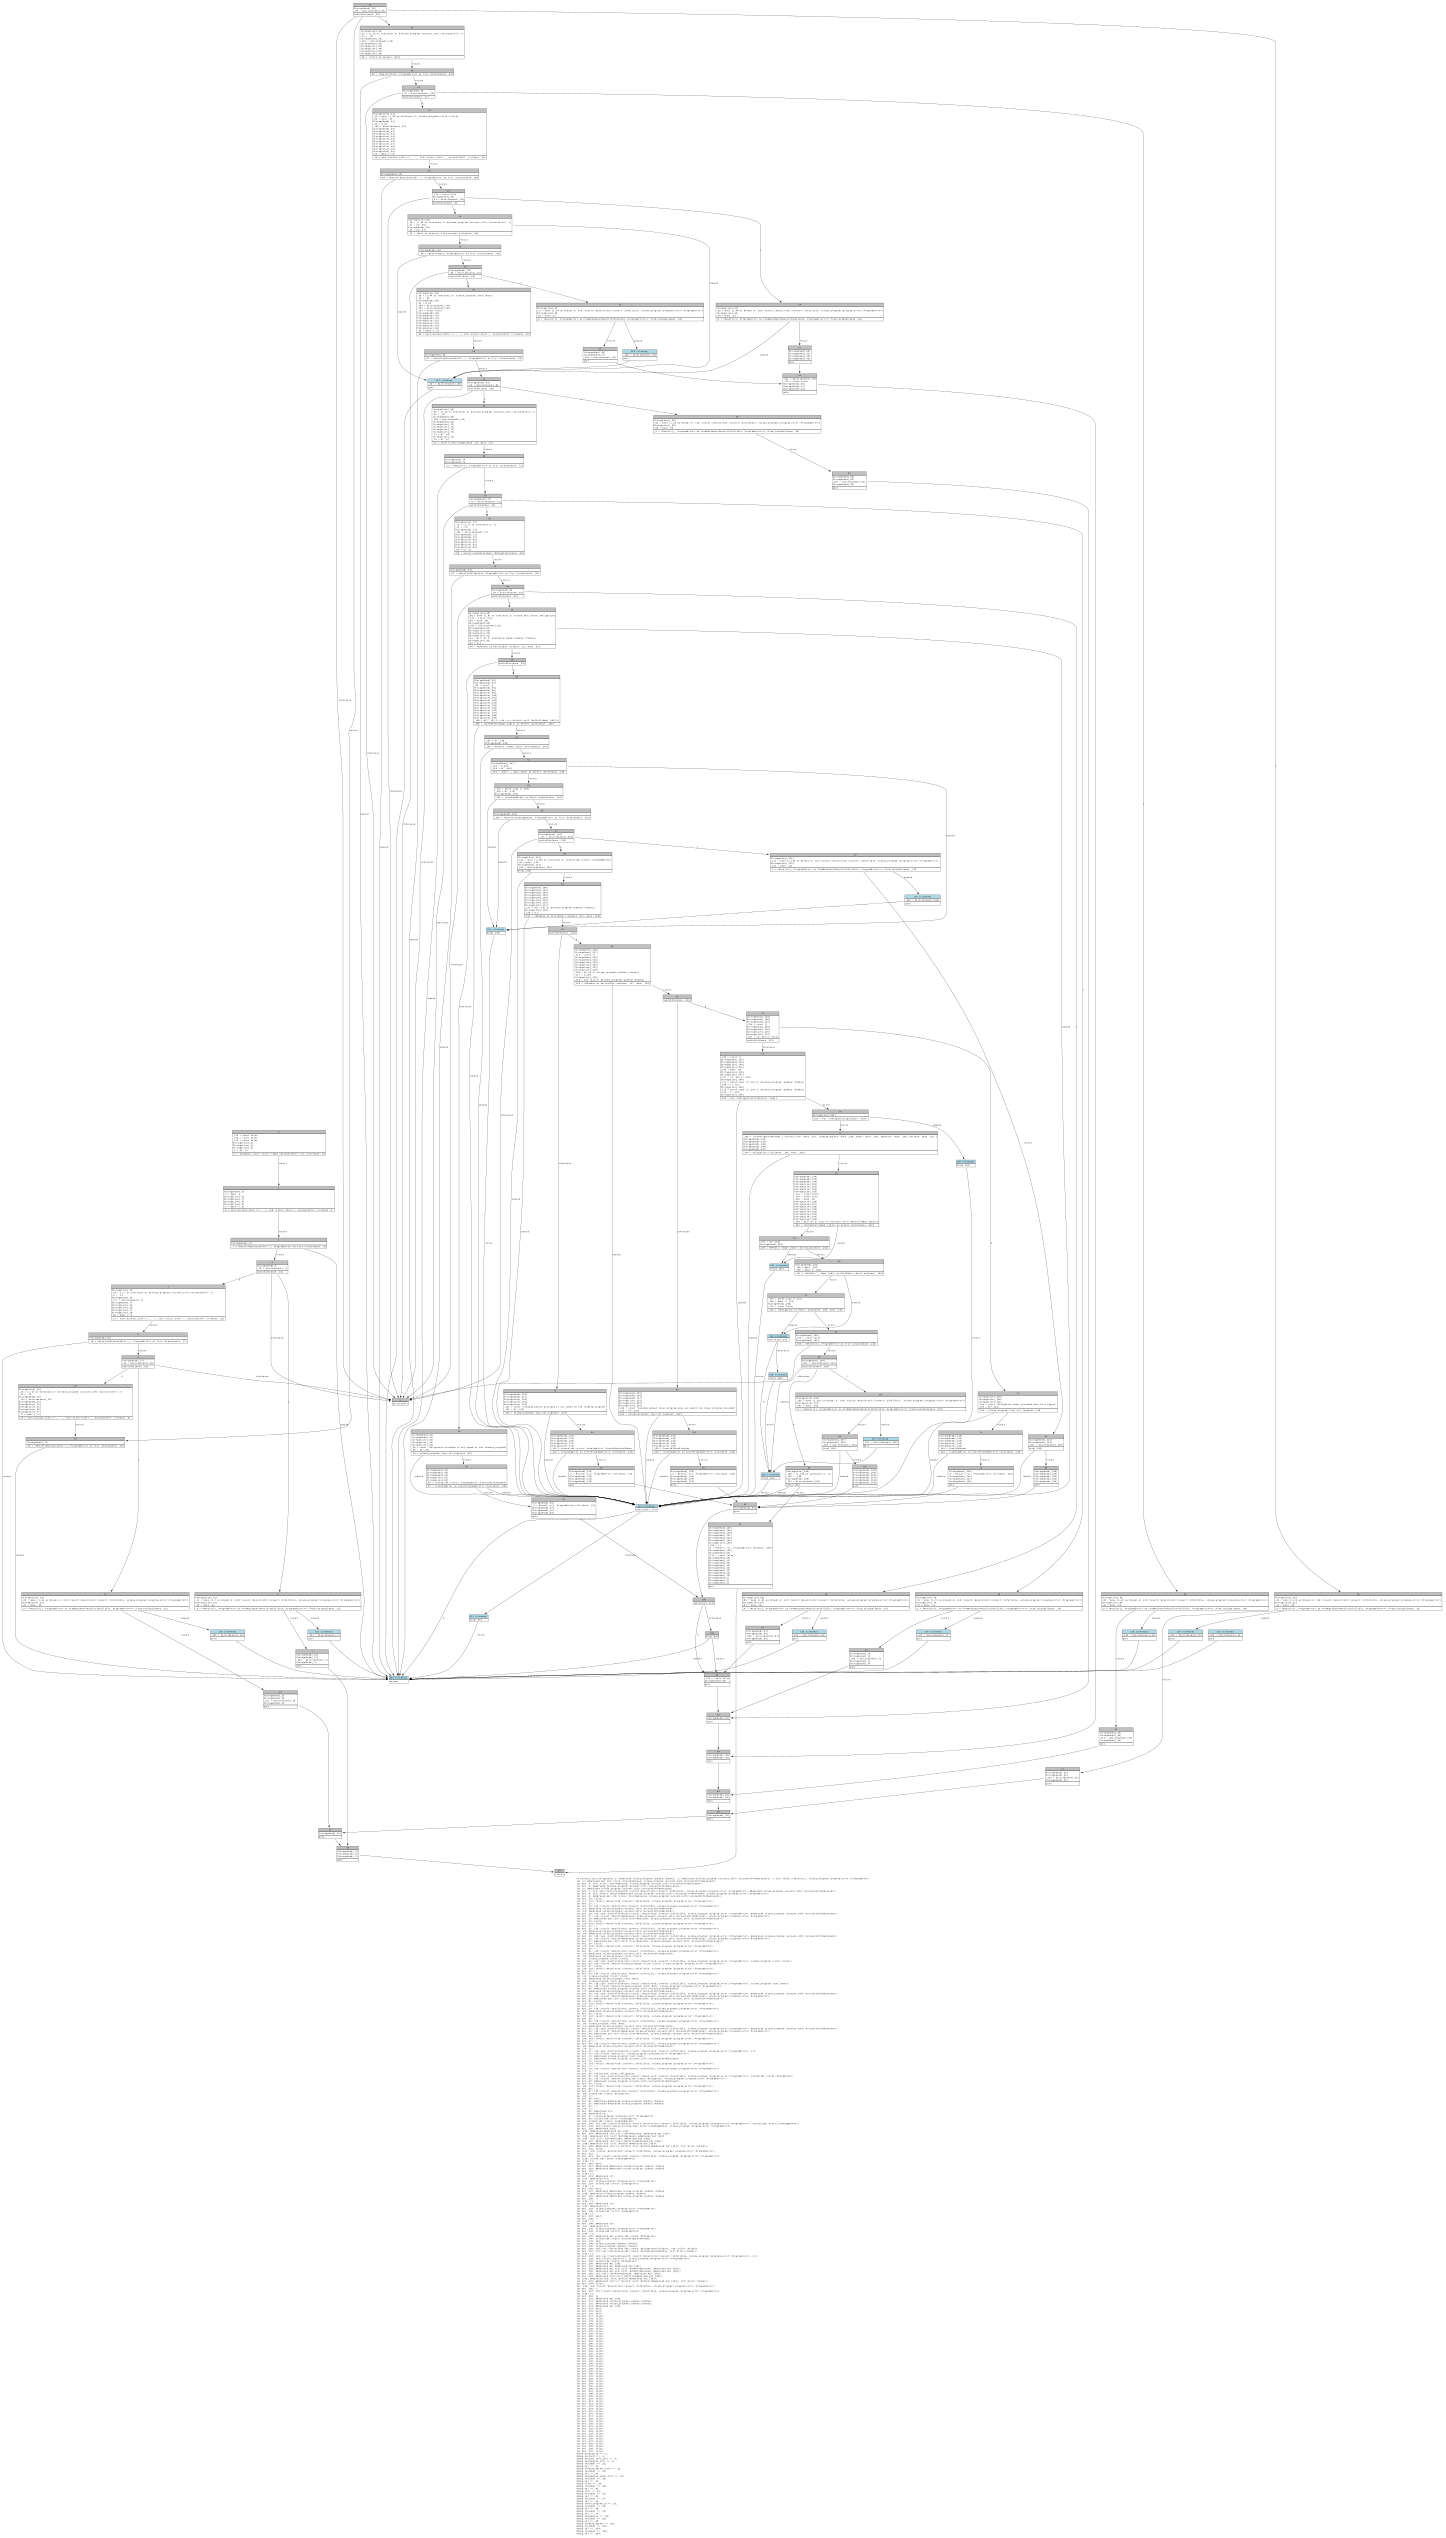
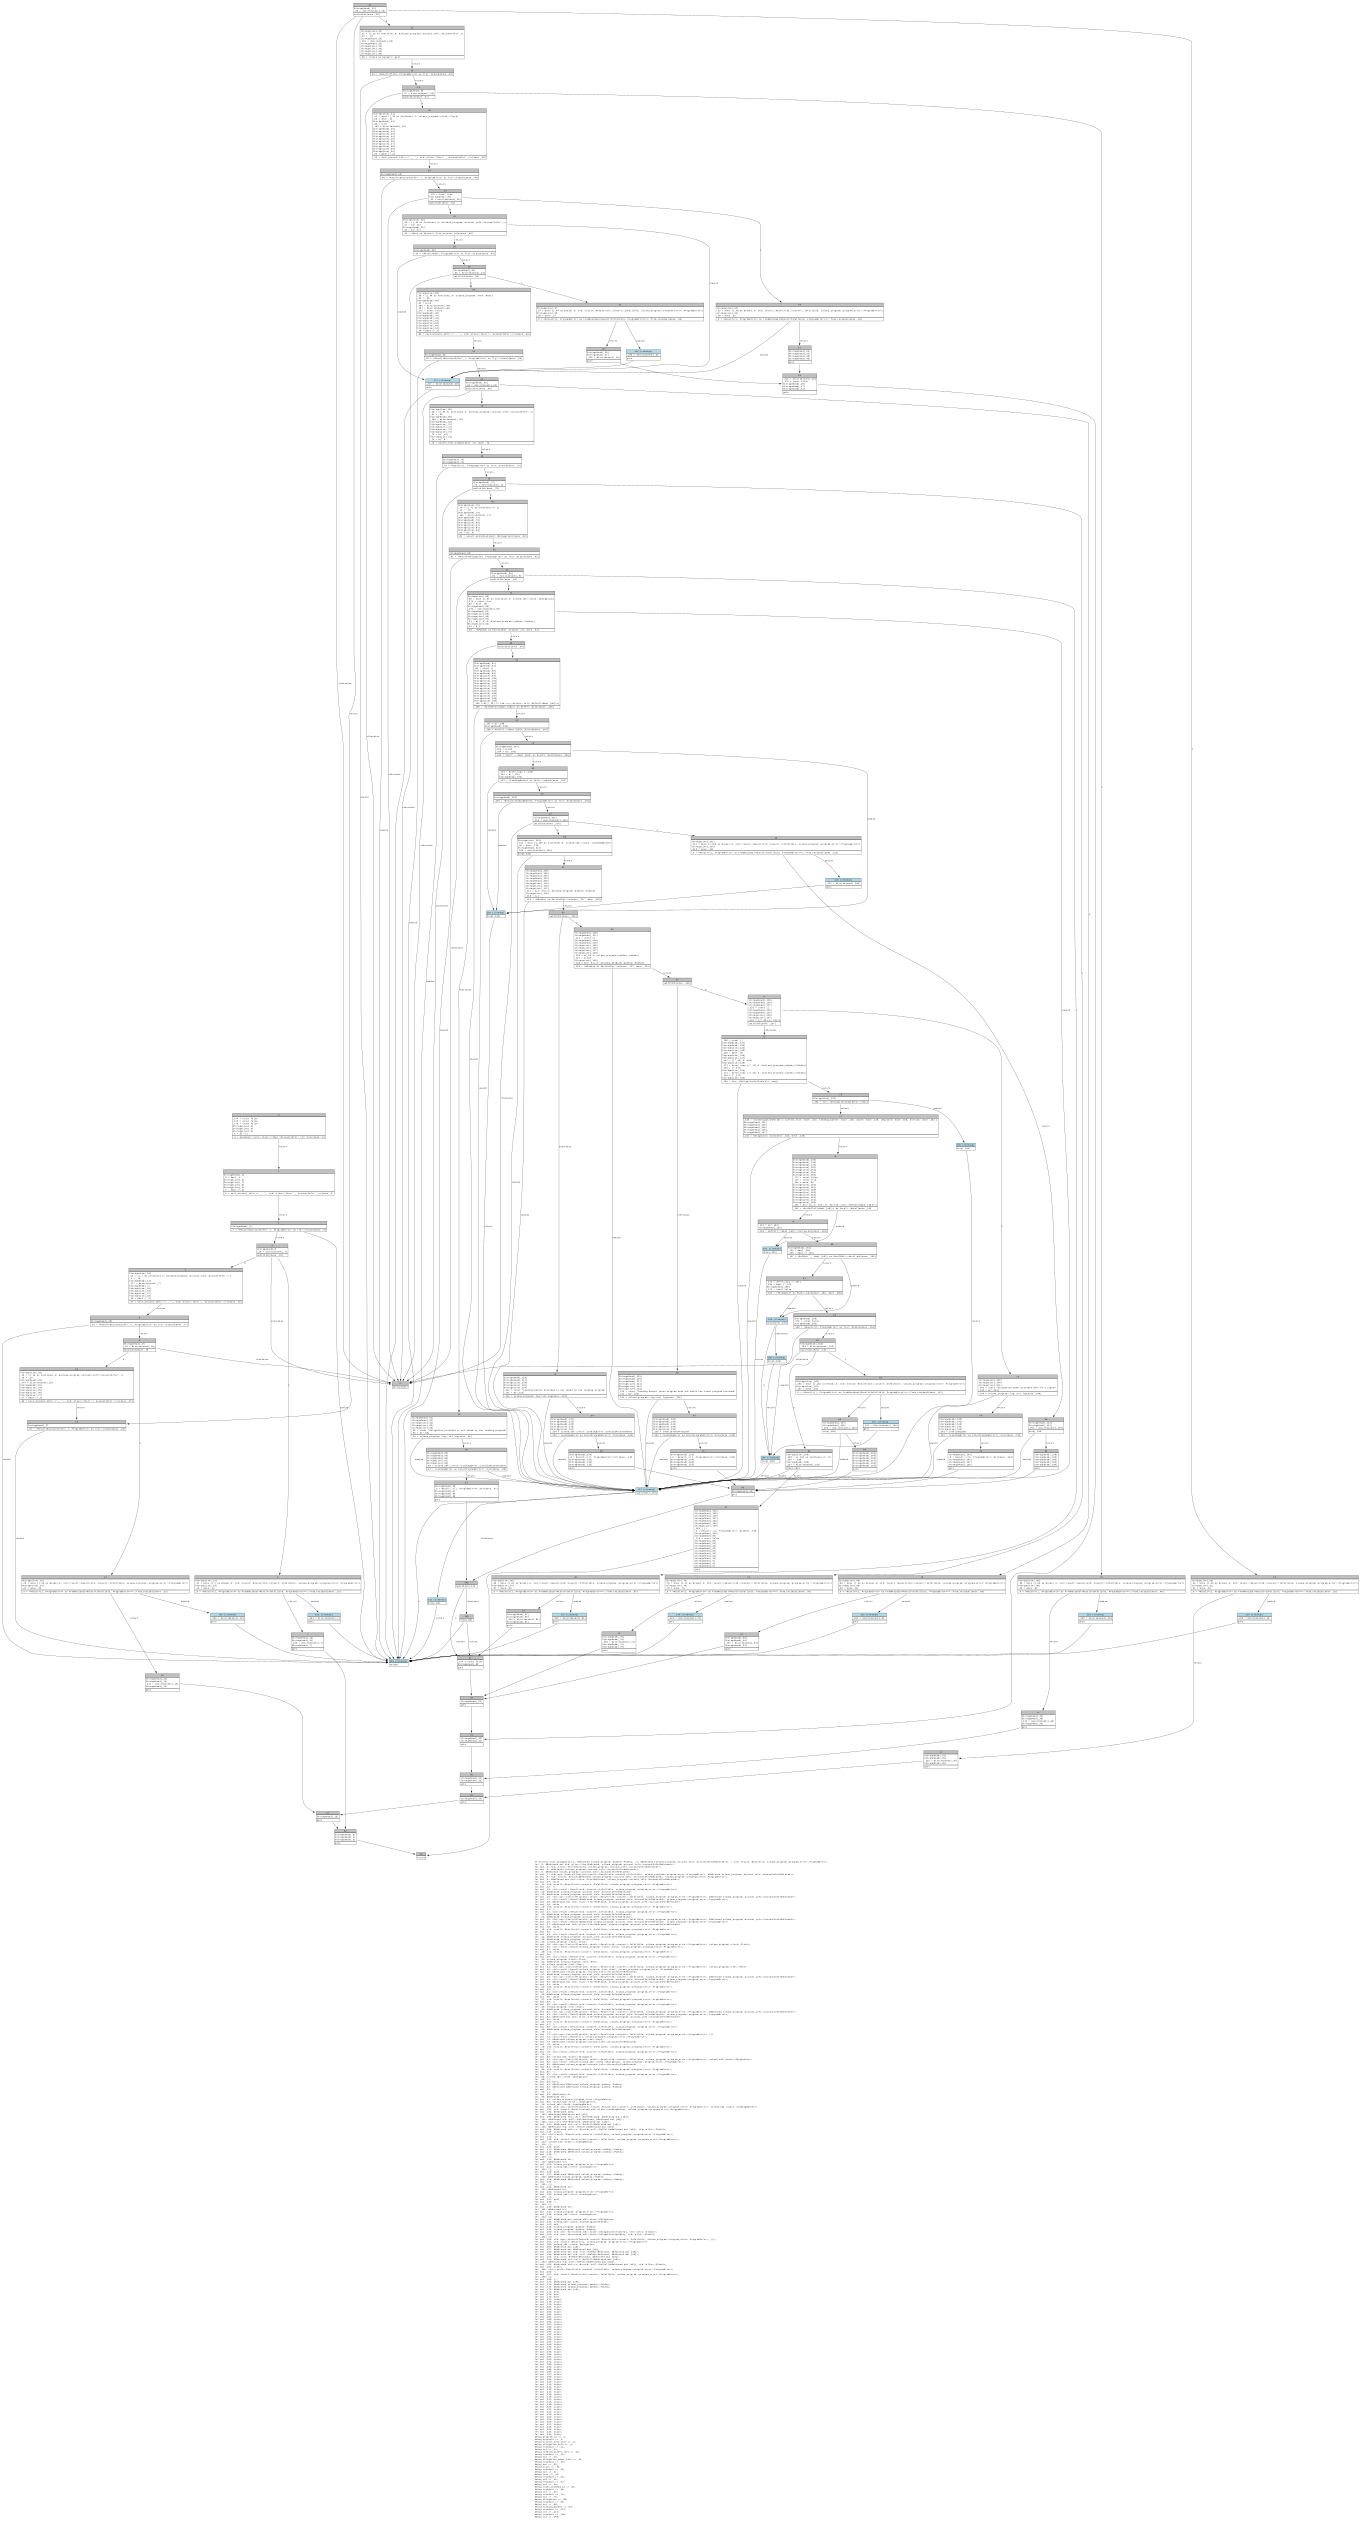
edge "36" -> "115 (cleanup)": added, label "unwind"
